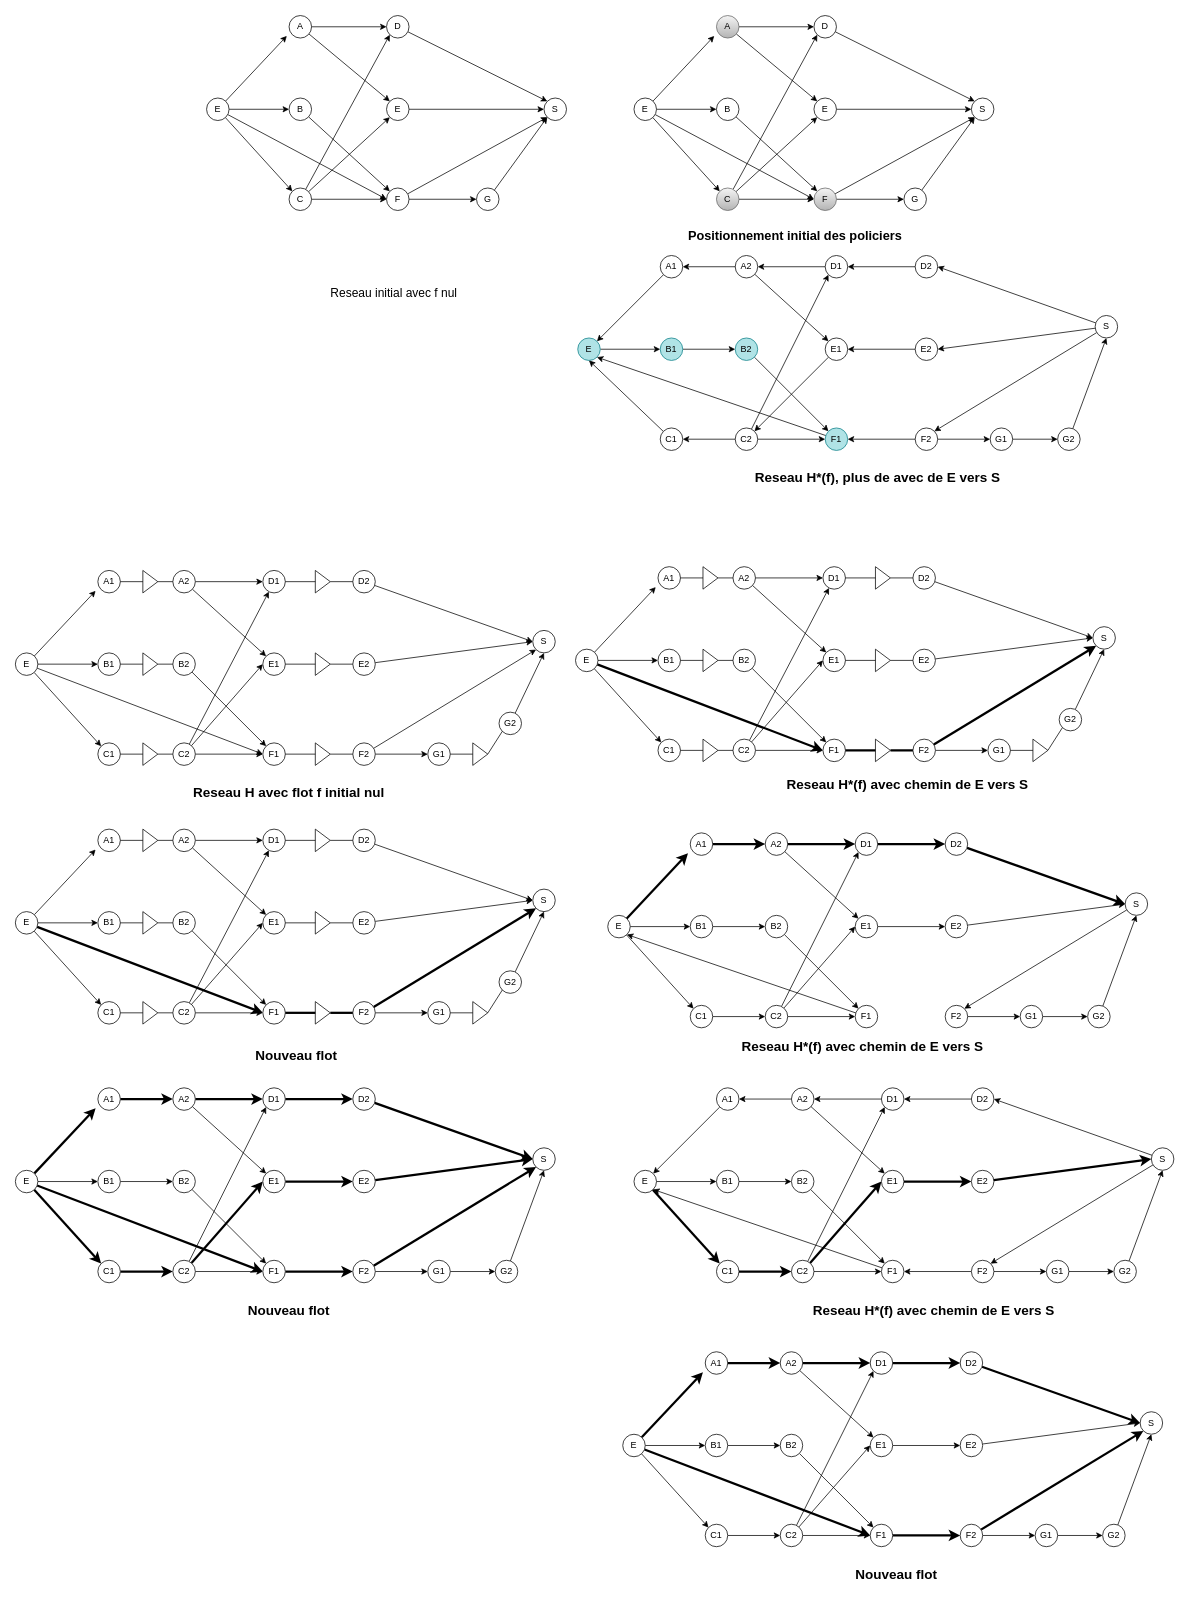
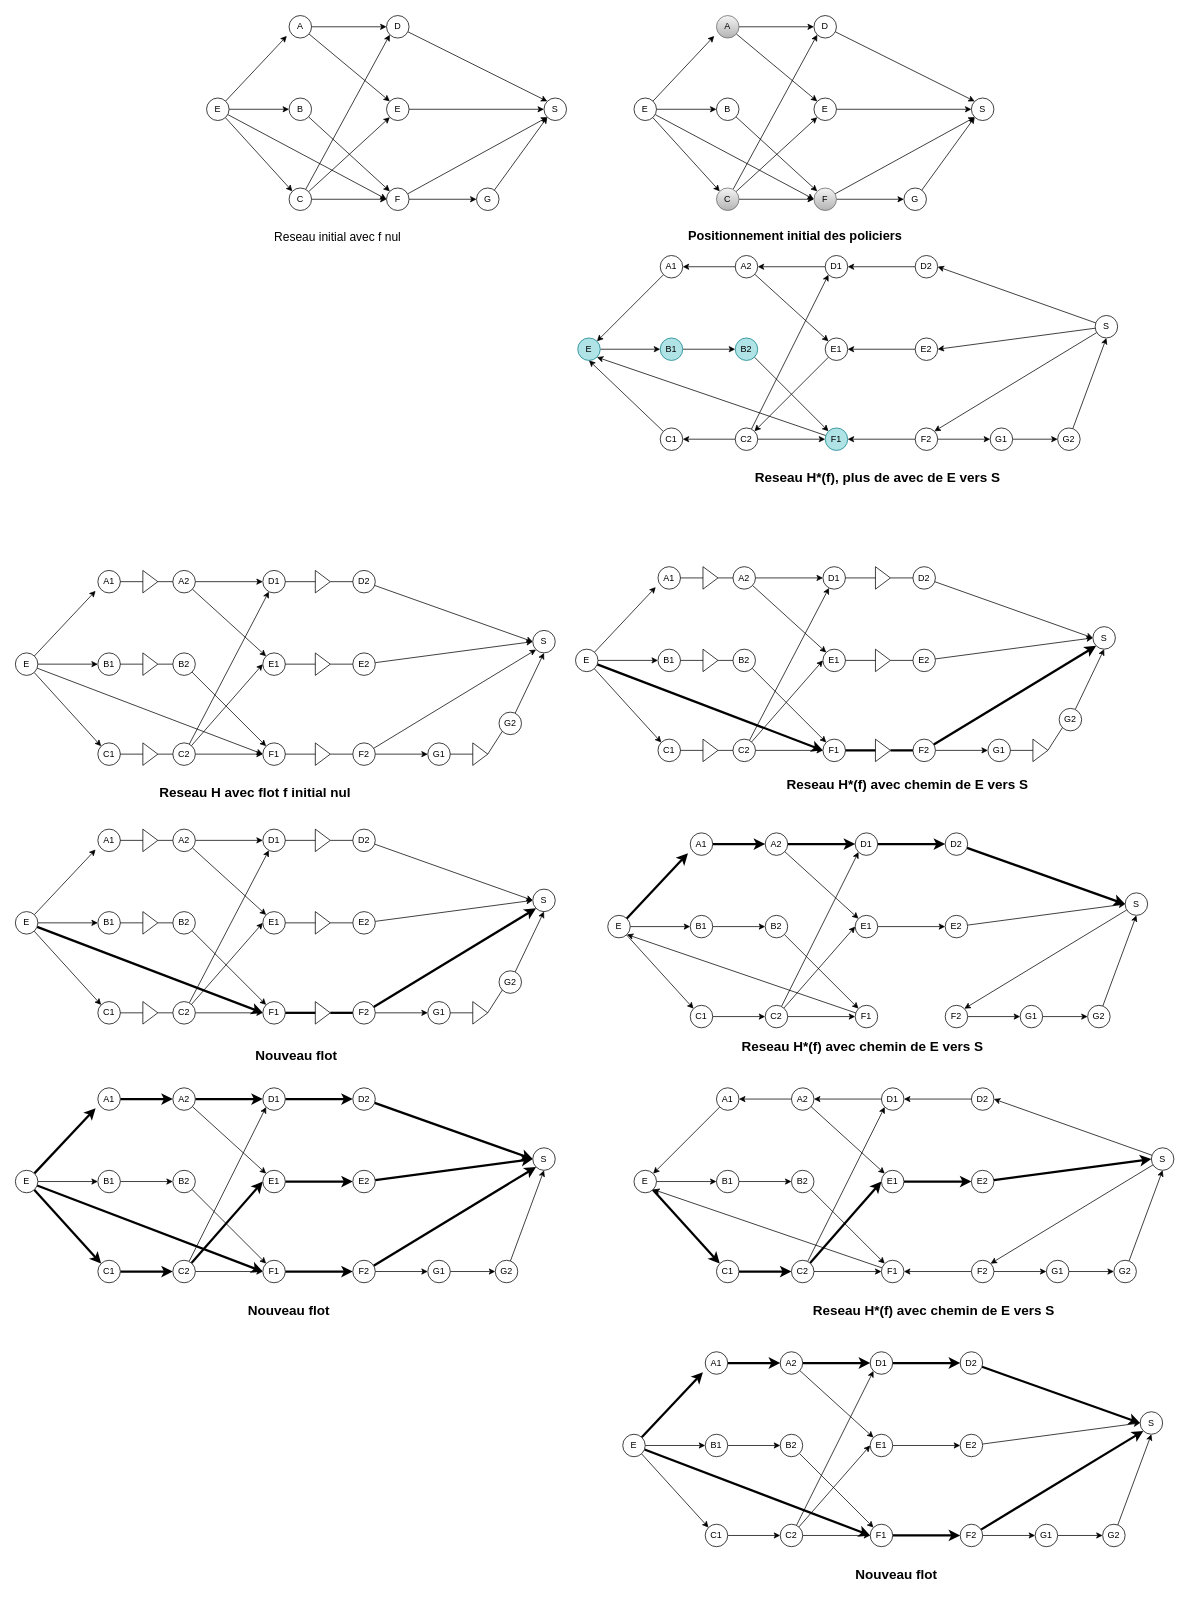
node "Reseau initial avec f nul": moved (394, 293) -> (338, 237)
node "Reseau H avec flot f initial nul": moved (289, 793) -> (255, 793)
